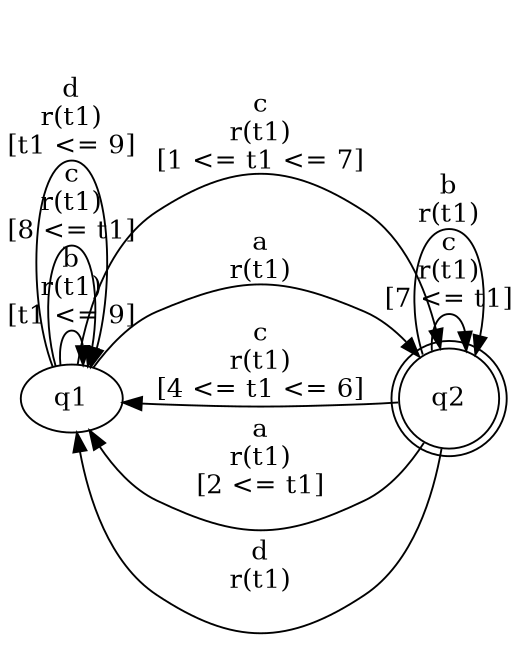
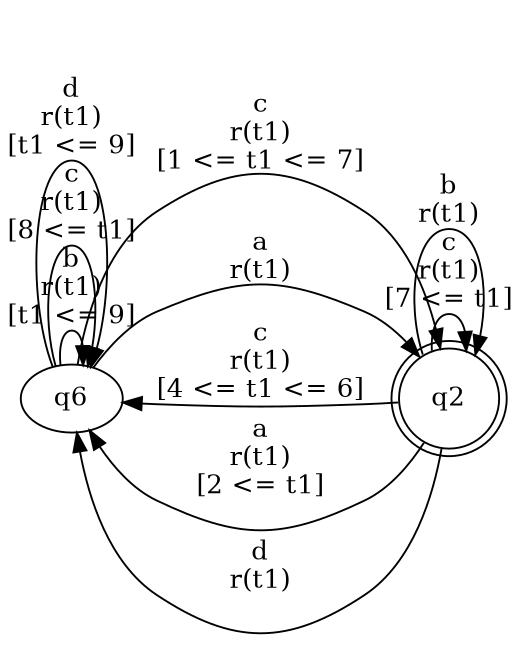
node "q1": label "q1" -> "q6"
